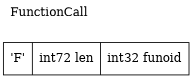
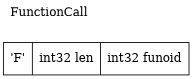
node "'F'": text "int72 len" -> "int32 len"
